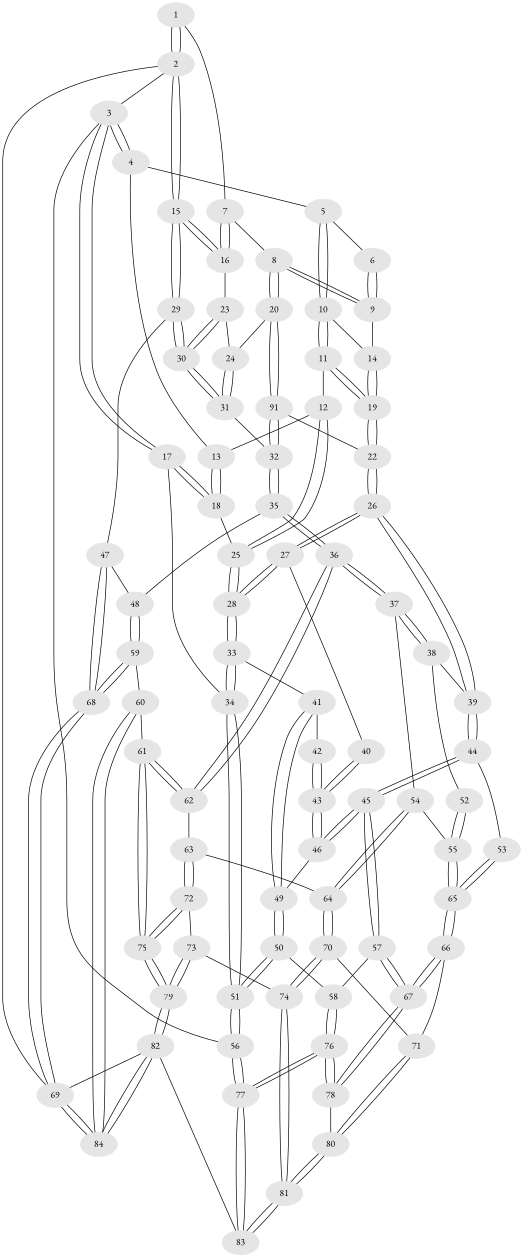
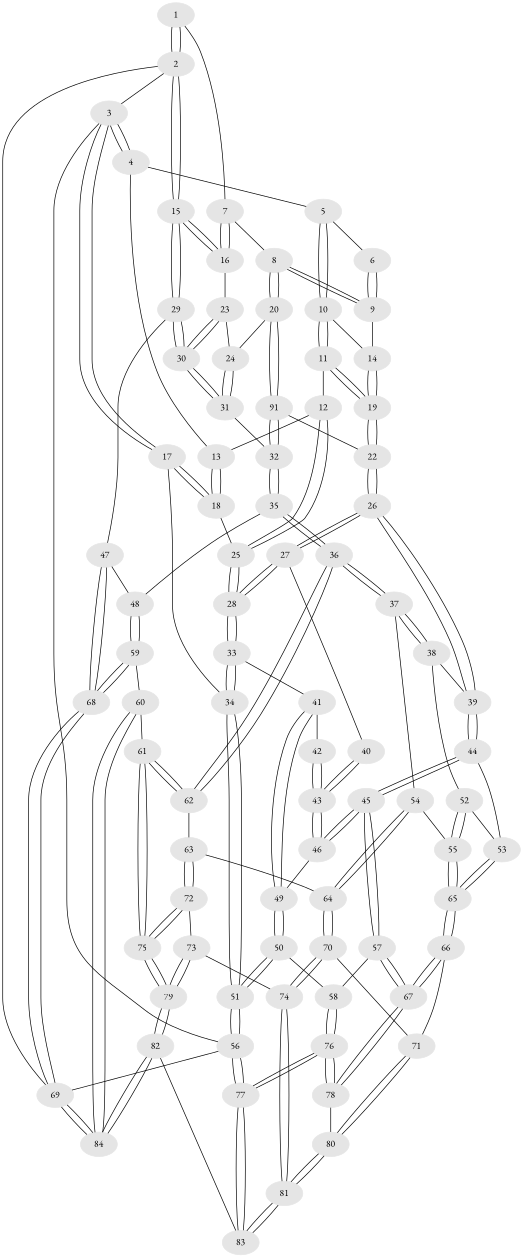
edge "52" -- "53": added
edge "82" -- "69": now "56" -- "69"
